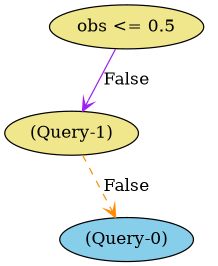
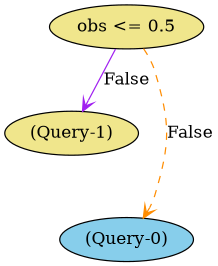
edge "(Query-1)" -> "(Query-0)": now "obs <= 0.5" -> "(Query-0)"
